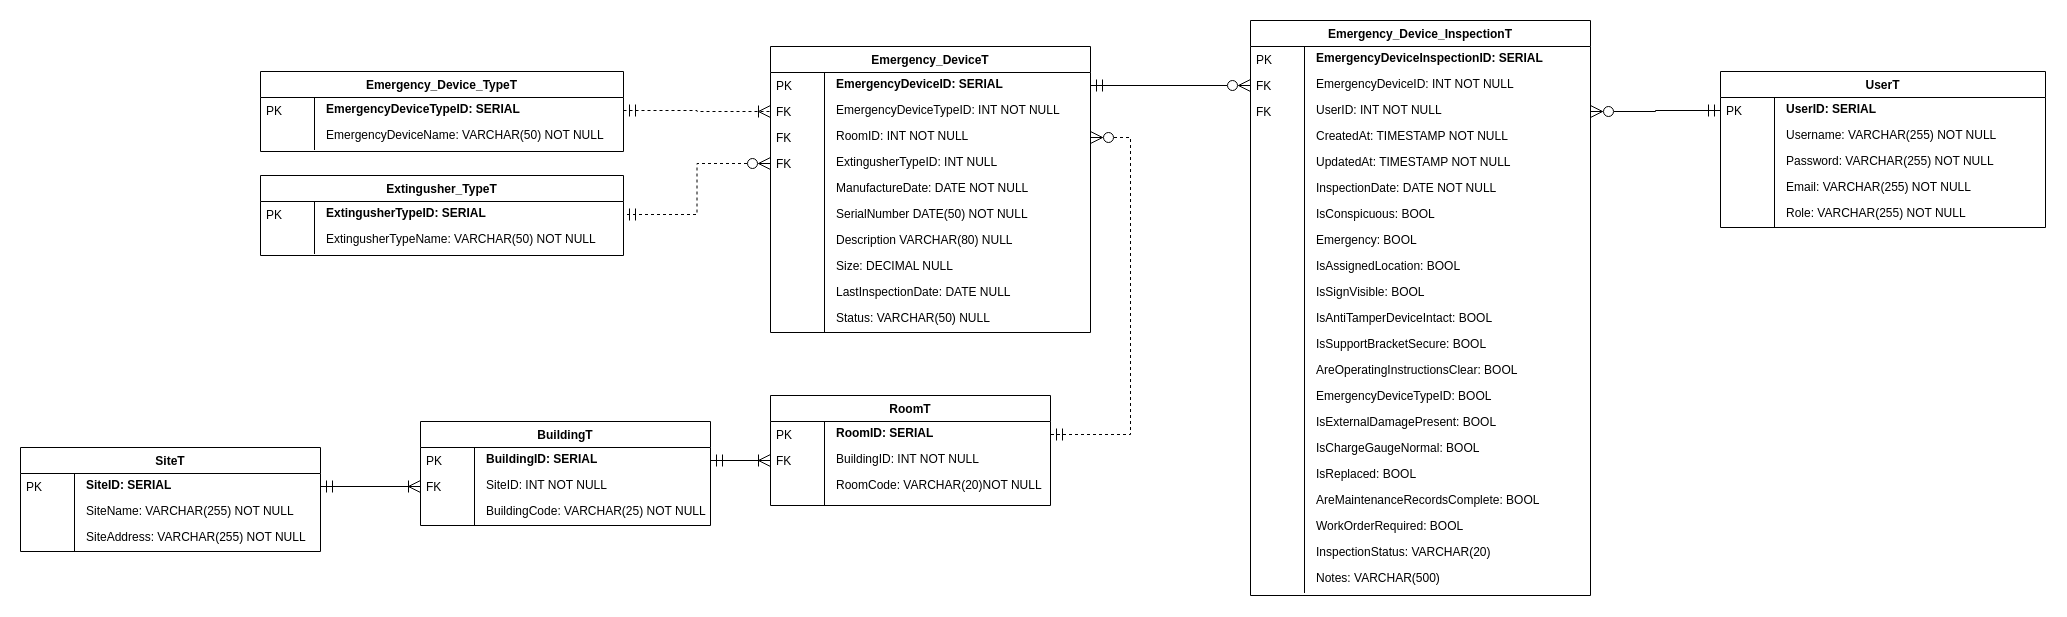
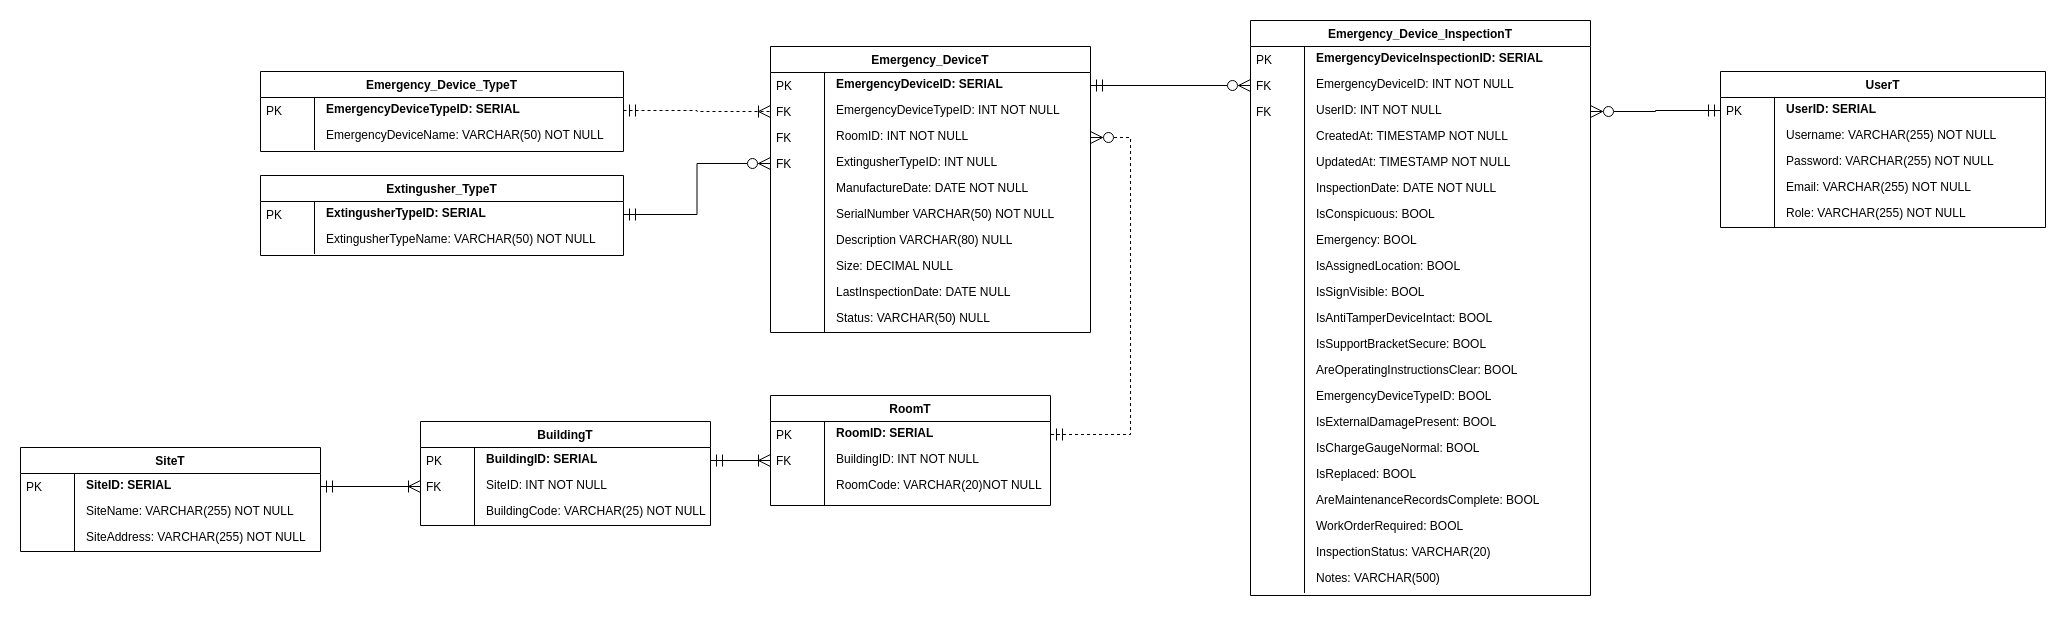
edge "ExtingusherTypeID: INT NULL" -- "ExtingusherTypeID: SERIAL": style dashed -> solid
node "SerialNumber DATE(50) NOT NULL": label "SerialNumber DATE(50) NOT NULL" -> "SerialNumber VARCHAR(50) NOT NULL"
